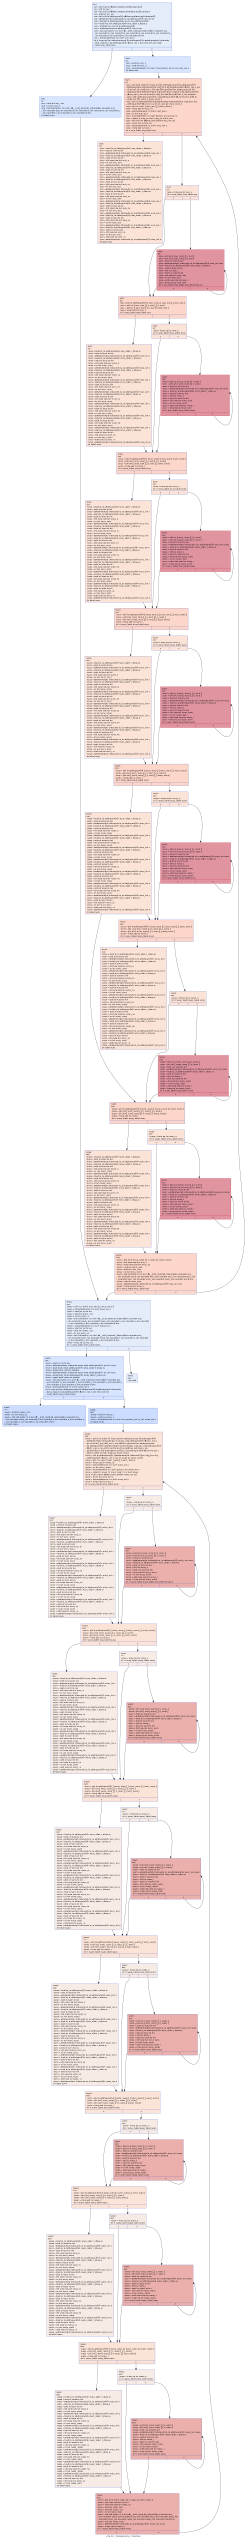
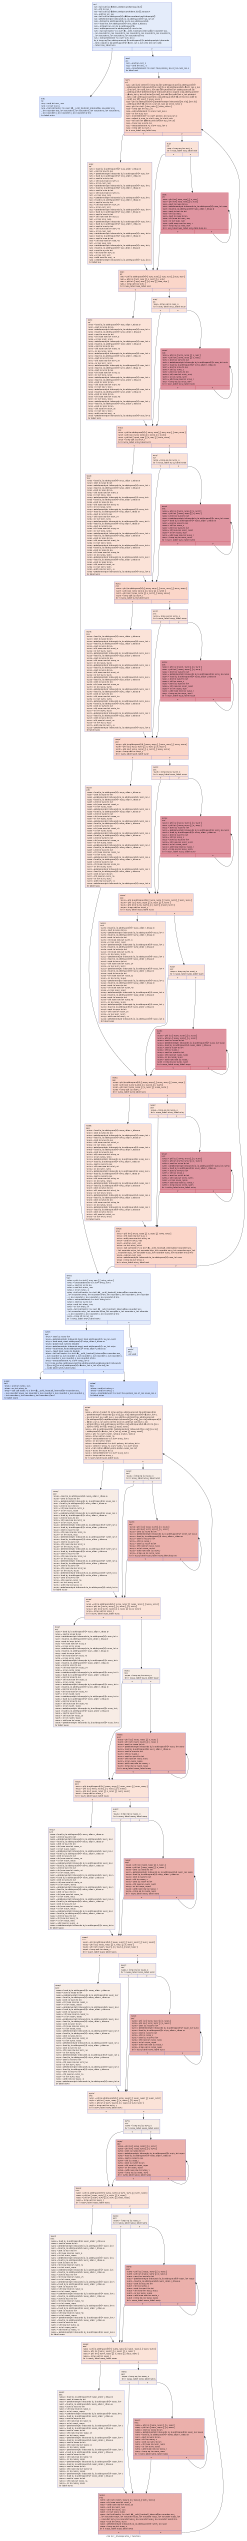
edge "%39:" -> "%92:": added
edge "%567:" -> "%620:": removed
